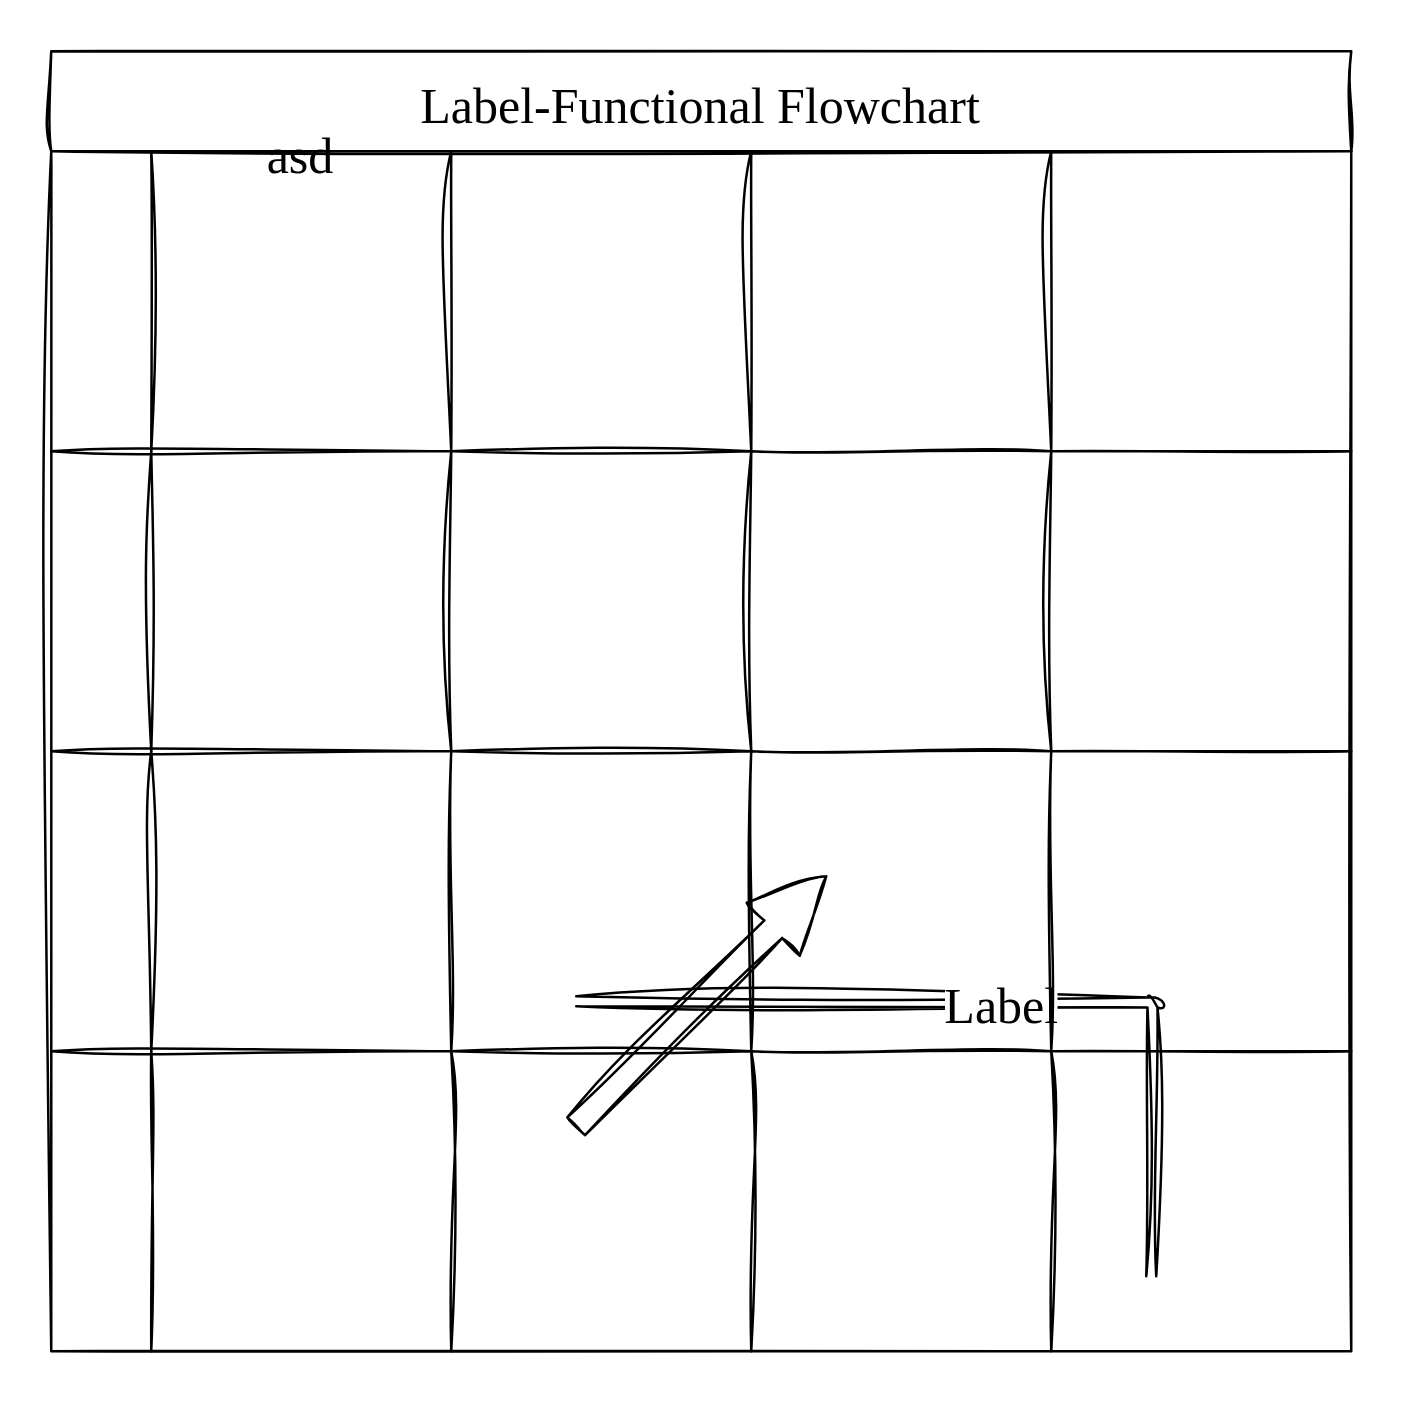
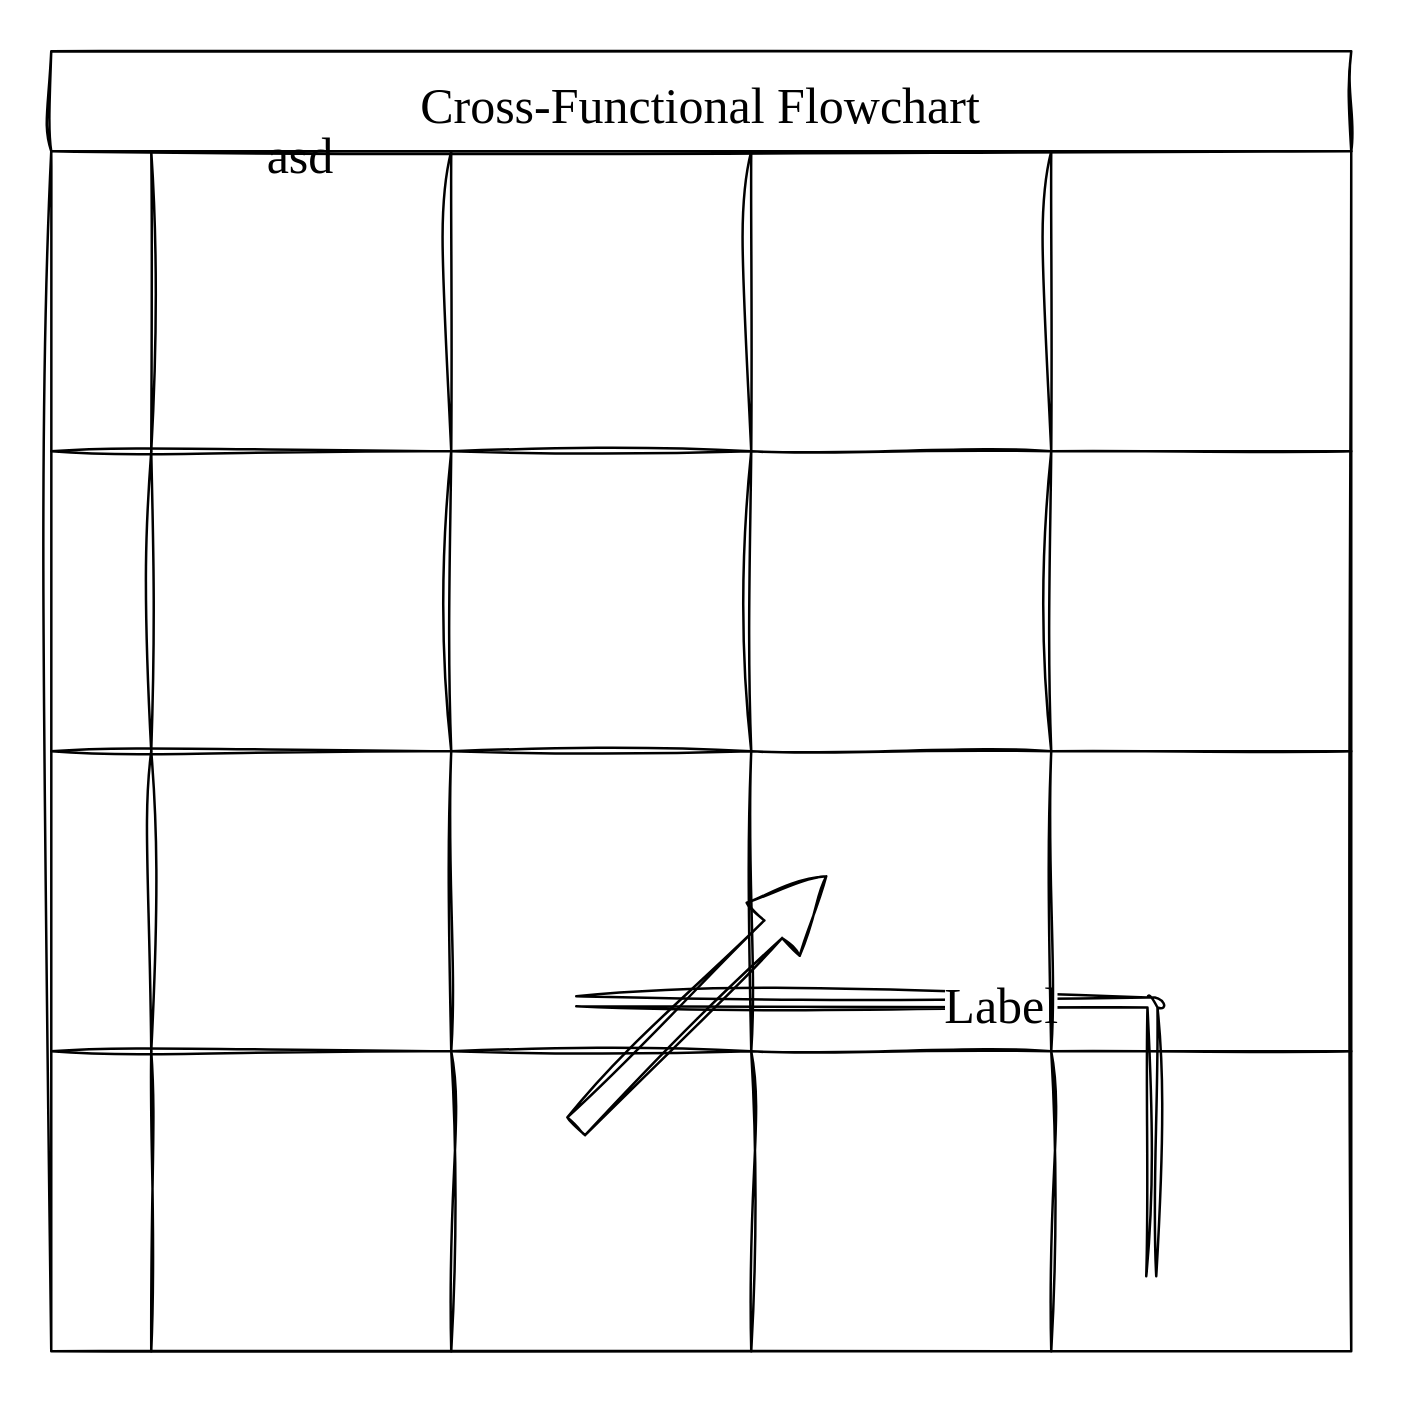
node "Label-Functional Flowchart": label "Label-Functional Flowchart" -> "Cross-Functional Flowchart"
